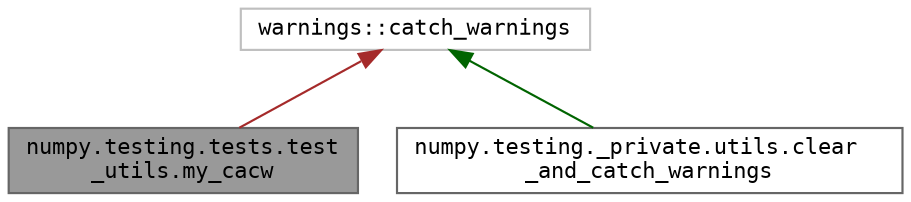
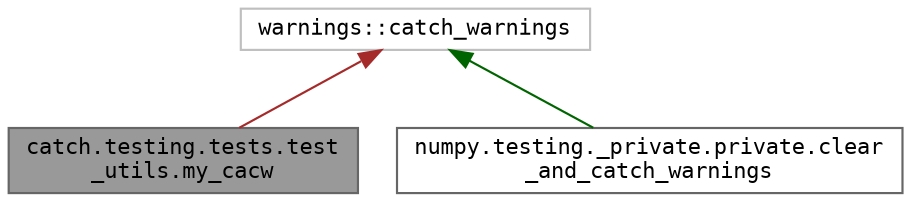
node "numpy.testing.tests.test _utils.my_cacw": label "numpy.testing.tests.test _utils.my_cacw" -> "catch.testing.tests.test _utils.my_cacw"
node "numpy.testing._private.utils.clear _and_catch_warnings": label "numpy.testing._private.utils.clear _and_catch_warnings" -> "numpy.testing._private.private.clear _and_catch_warnings"
